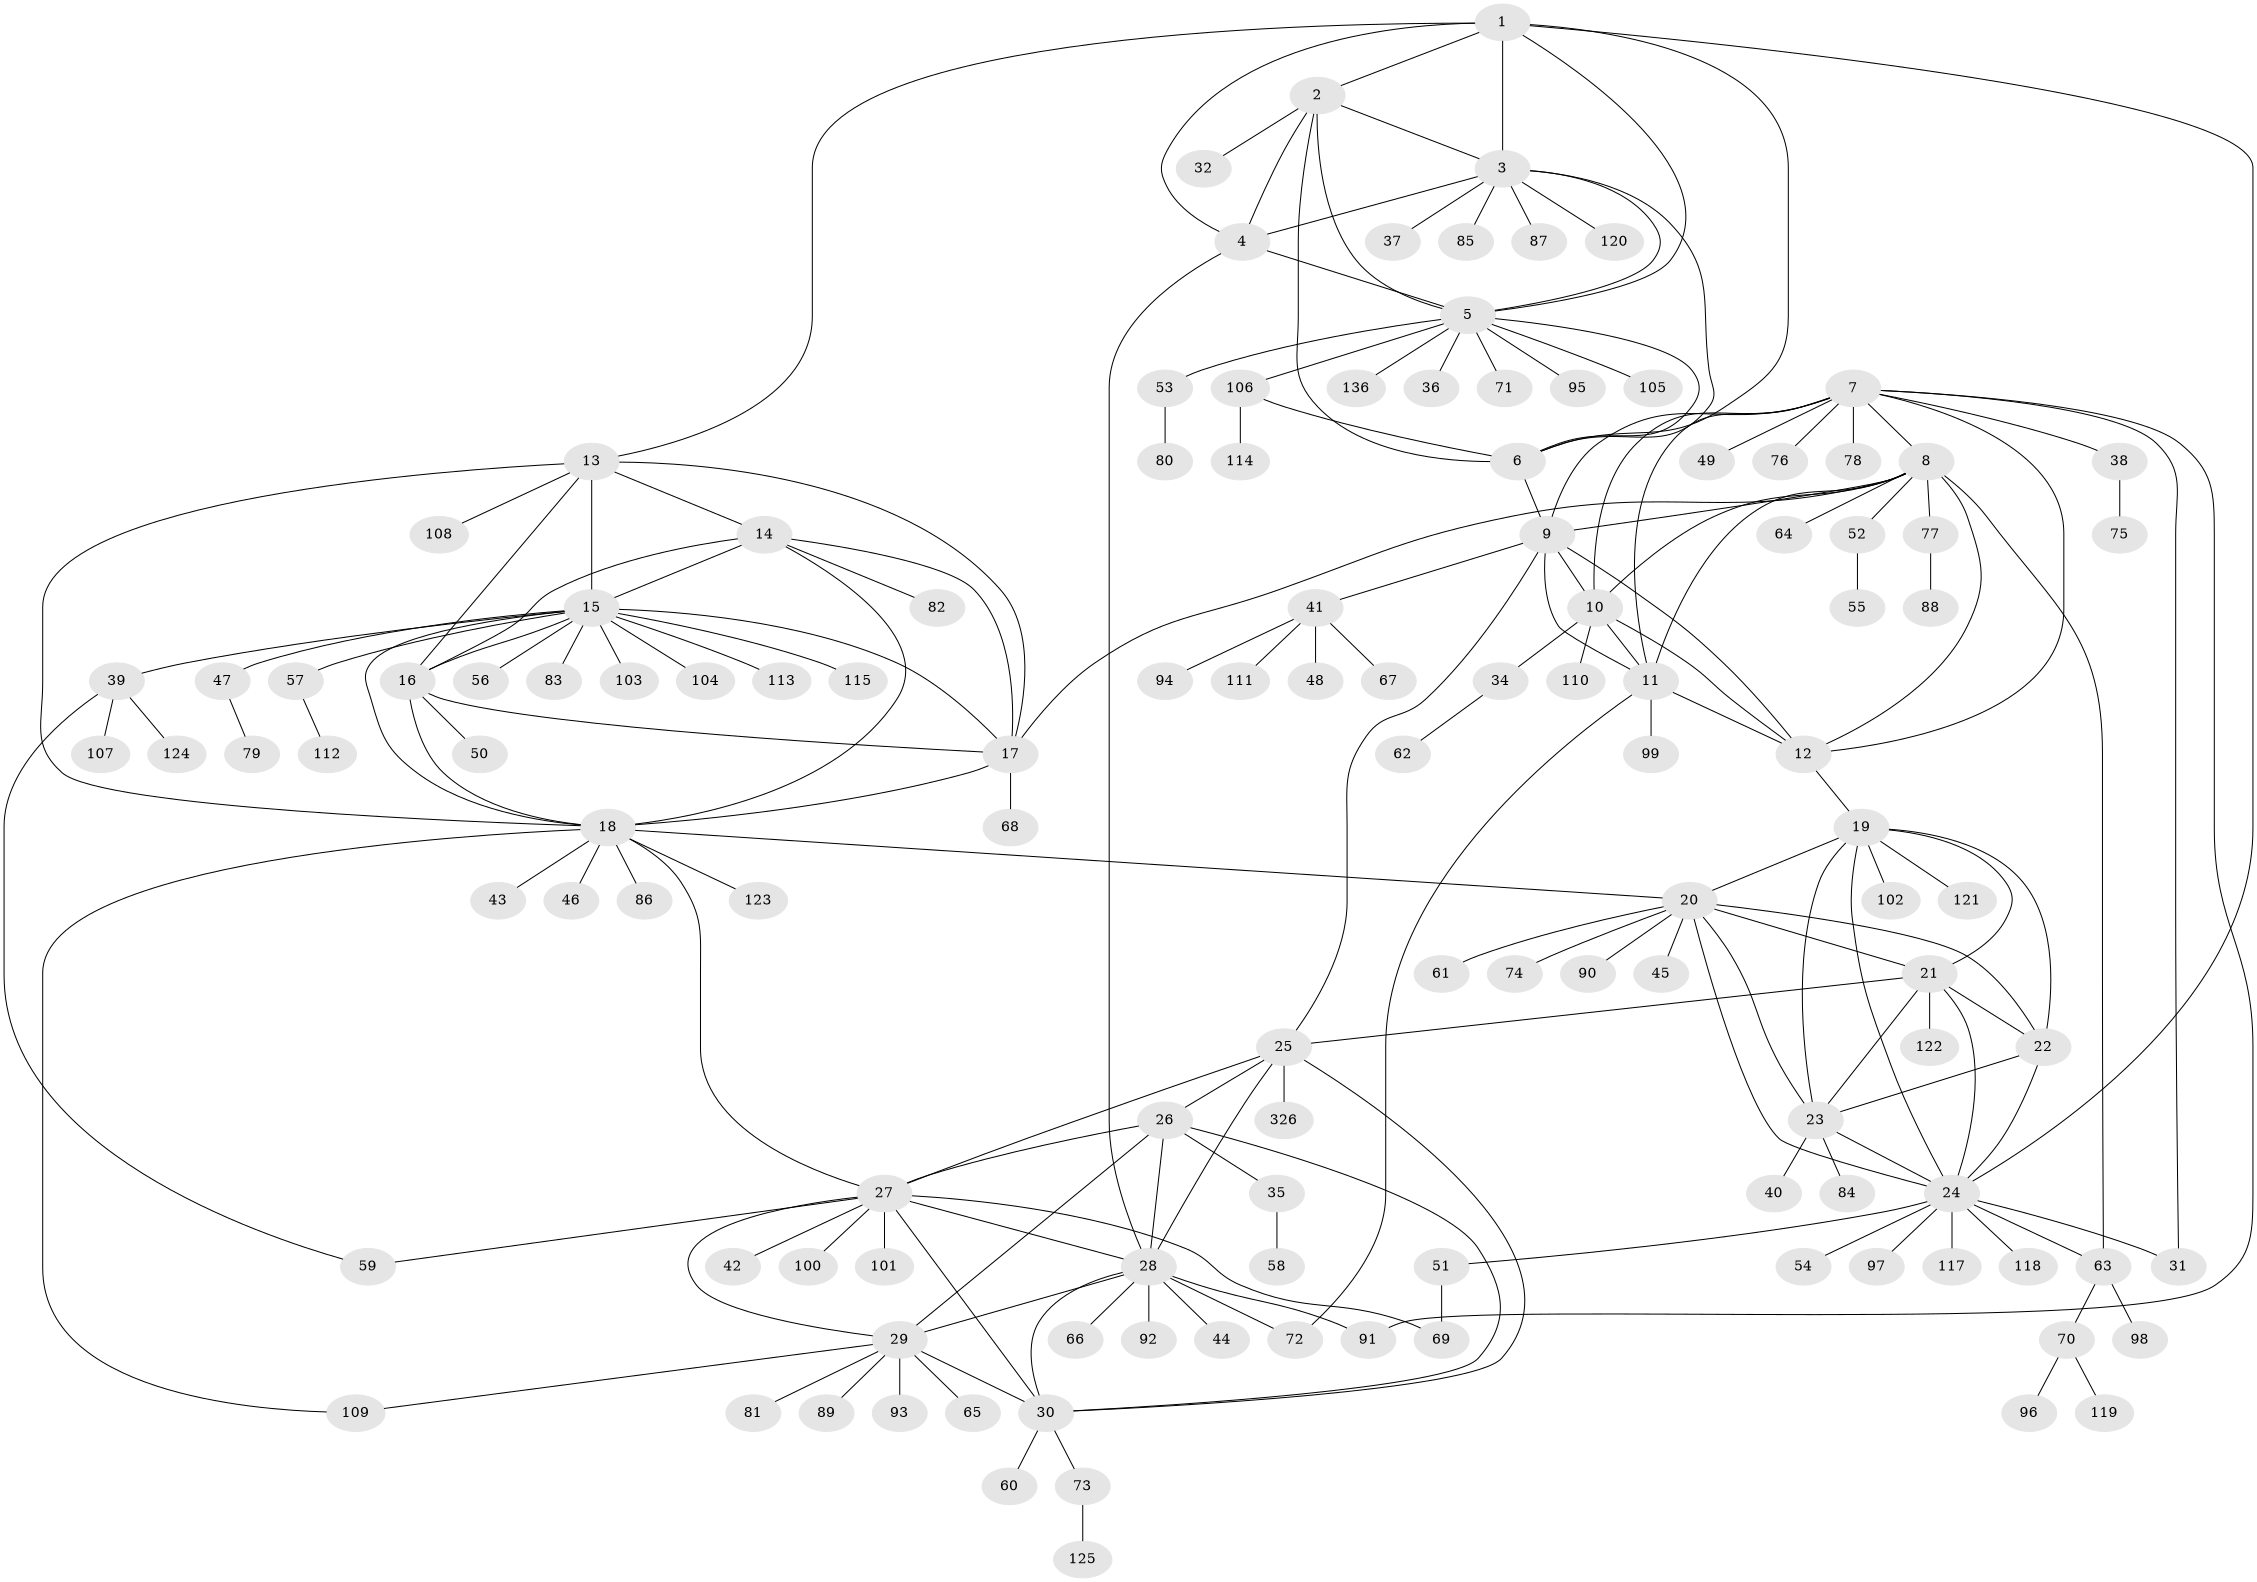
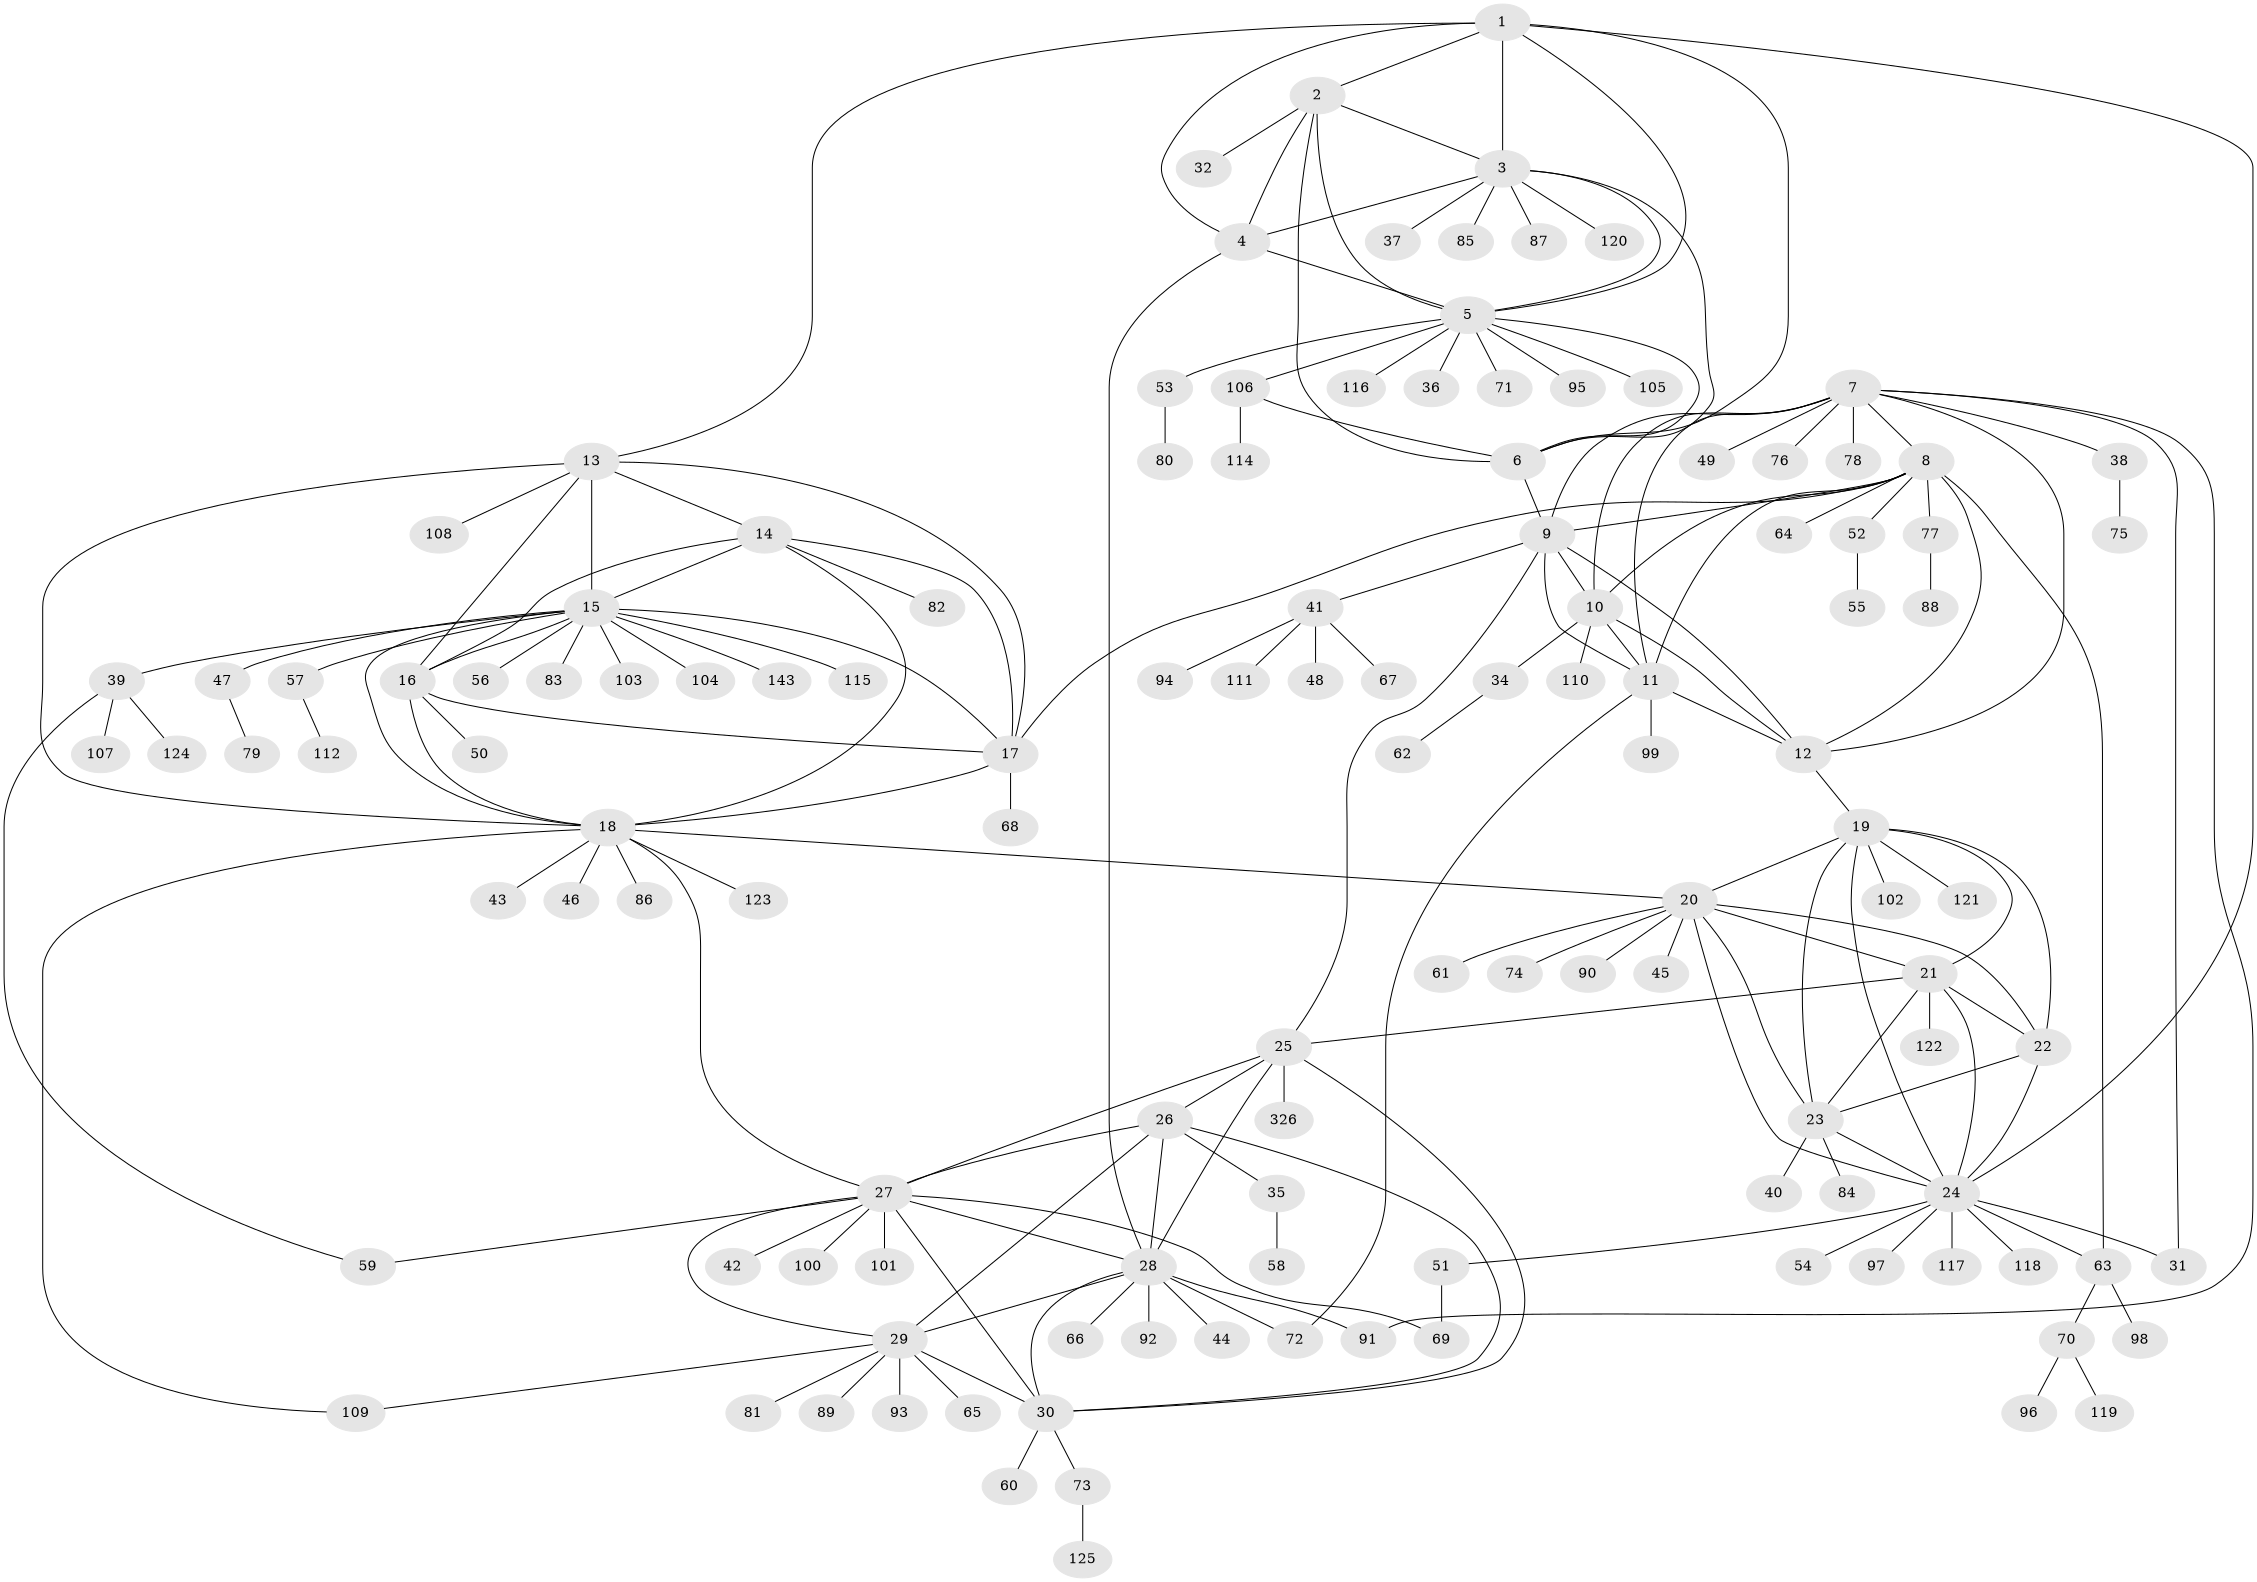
node "136": label "136" -> "116"
node "113": label "113" -> "143"
